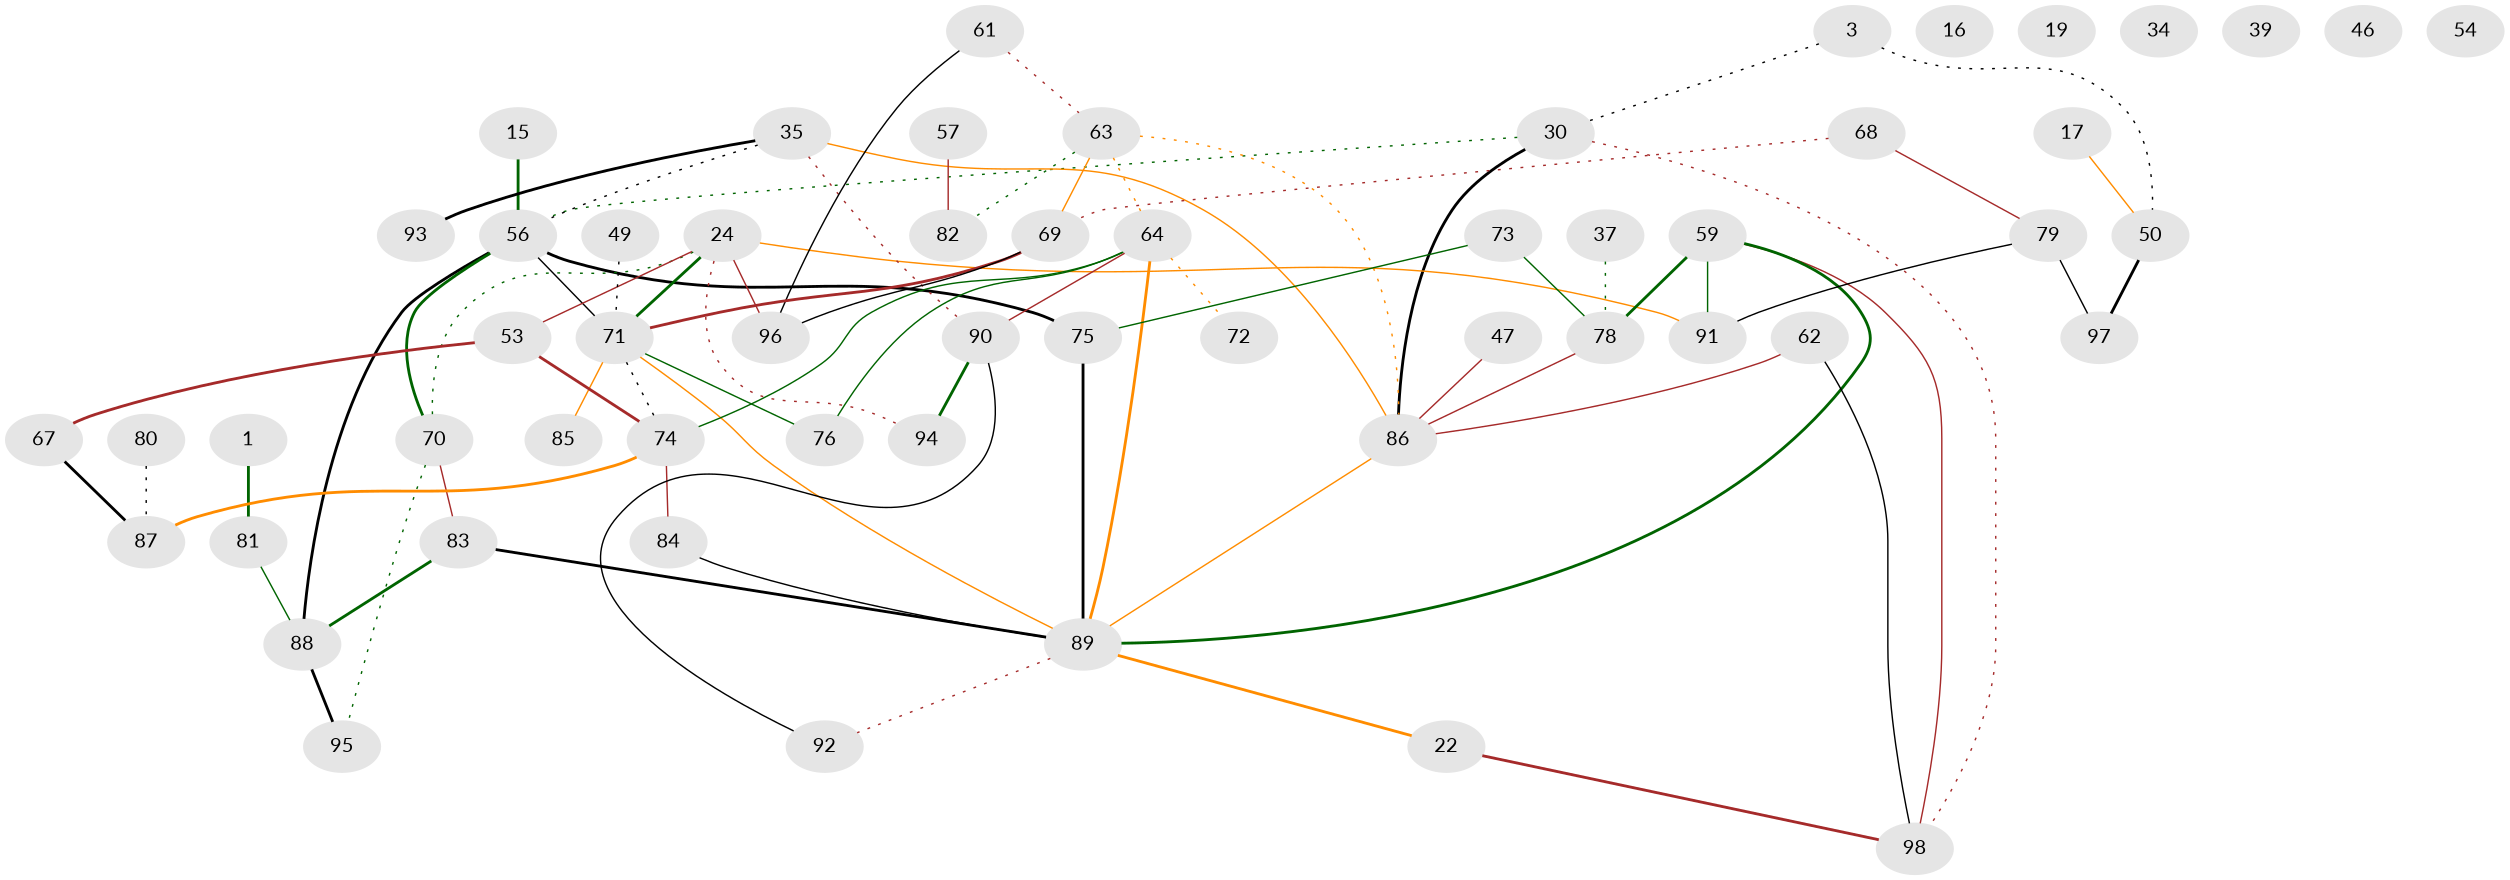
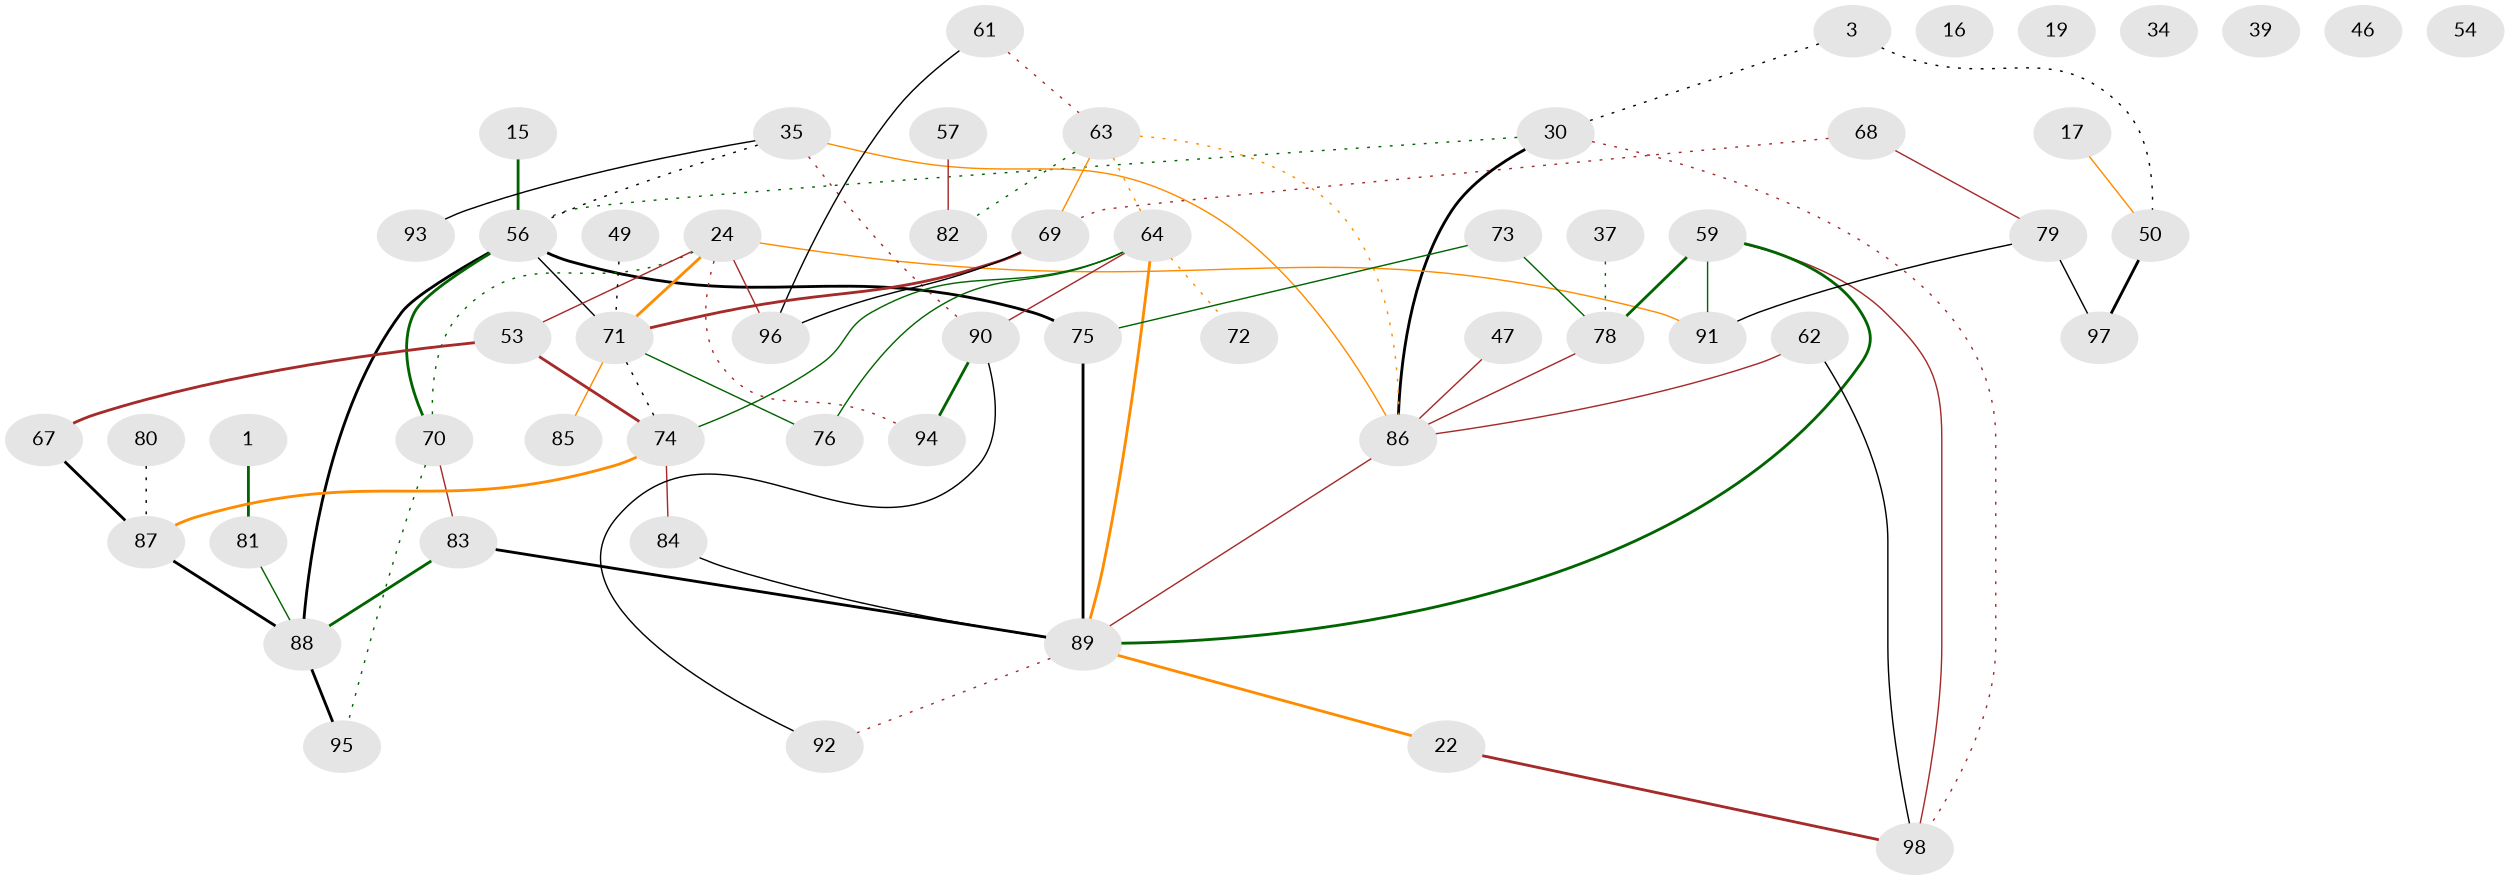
edge "35" -- "93": style bold -> solid
edge "24" -- "71": color darkgreen -> darkorange
edge "71" -- "89": removed
edge "86" -- "89": color darkorange -> brown
edge "87" -- "88": added
